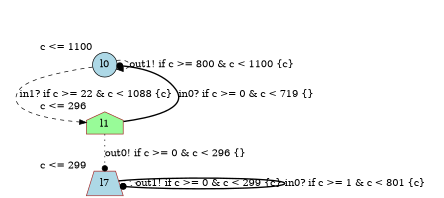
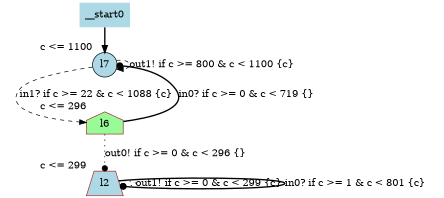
node "__start0": added
node "l0 c <= 1100": label "l0 c <= 1100" -> "l7 c <= 1100"
node "l1 c <= 296": label "l1 c <= 296" -> "l6 c <= 296"
node "l7 c <= 299": label "l7 c <= 299" -> "l2 c <= 299"
